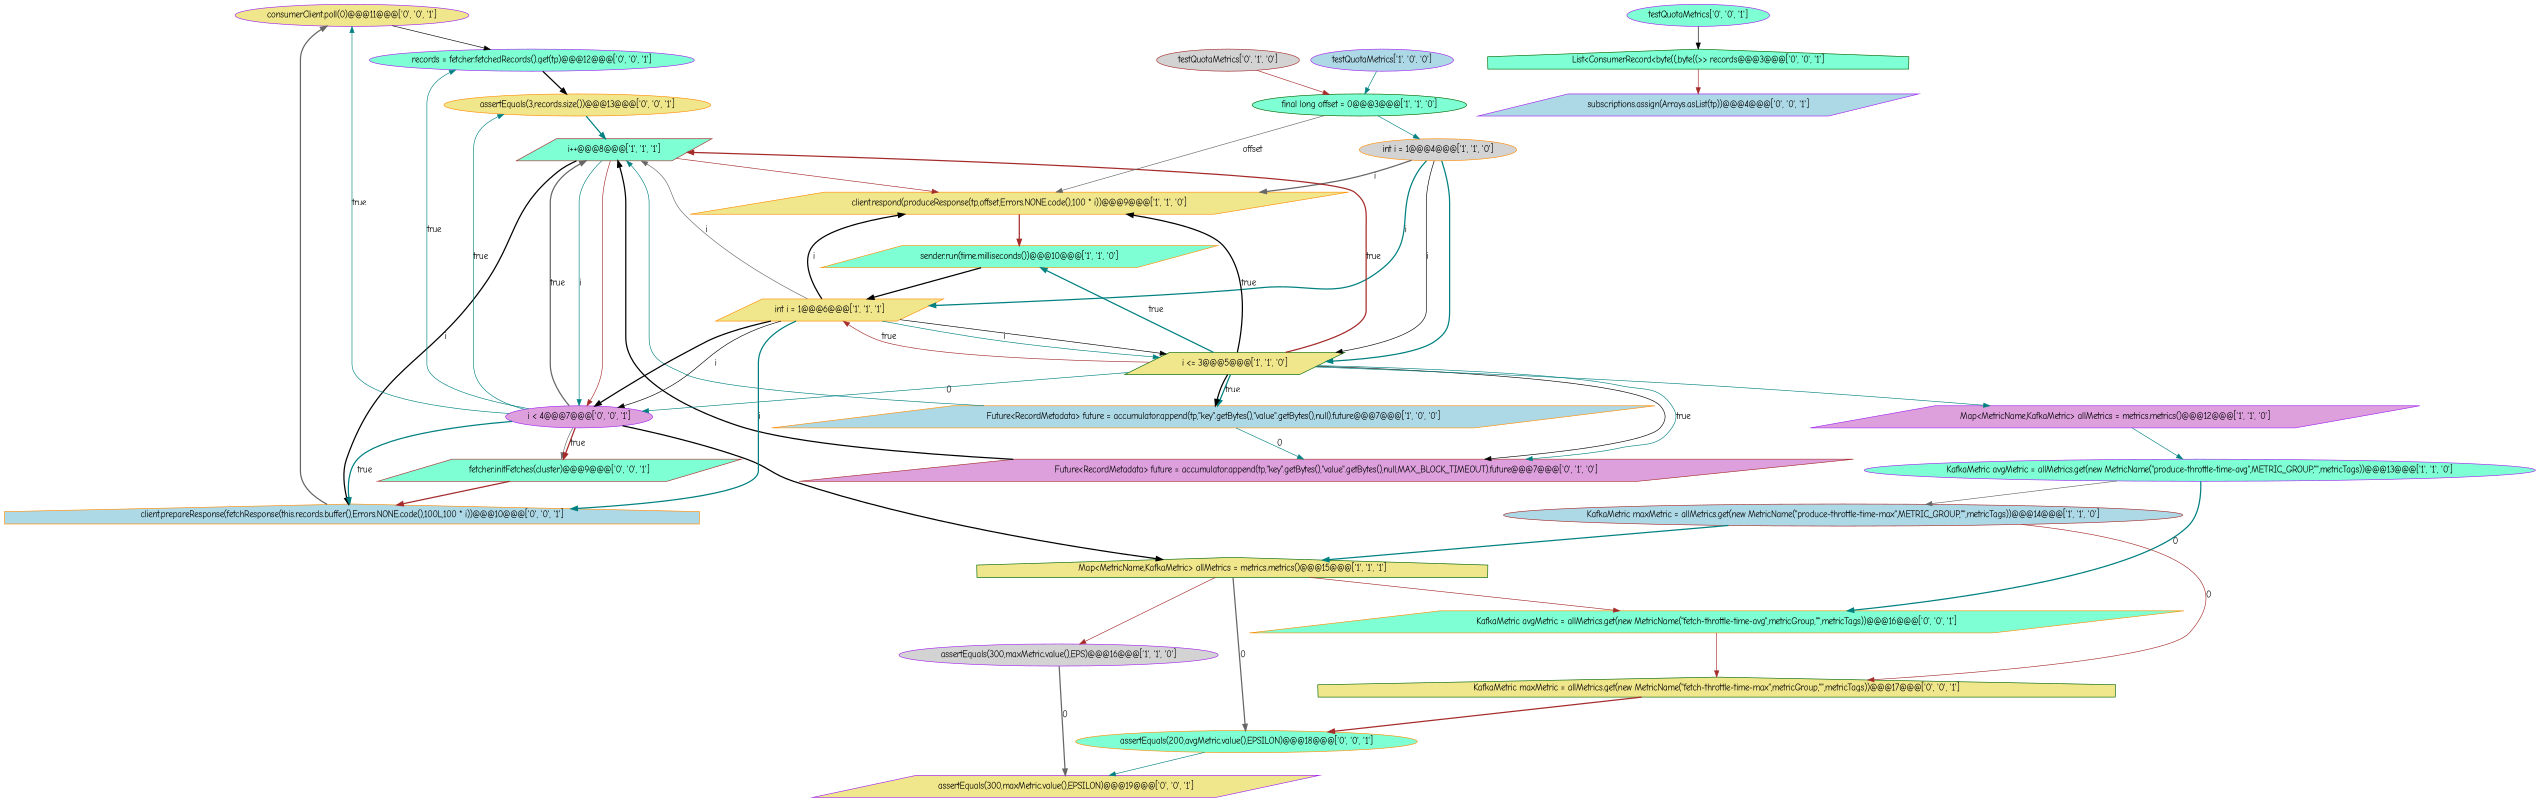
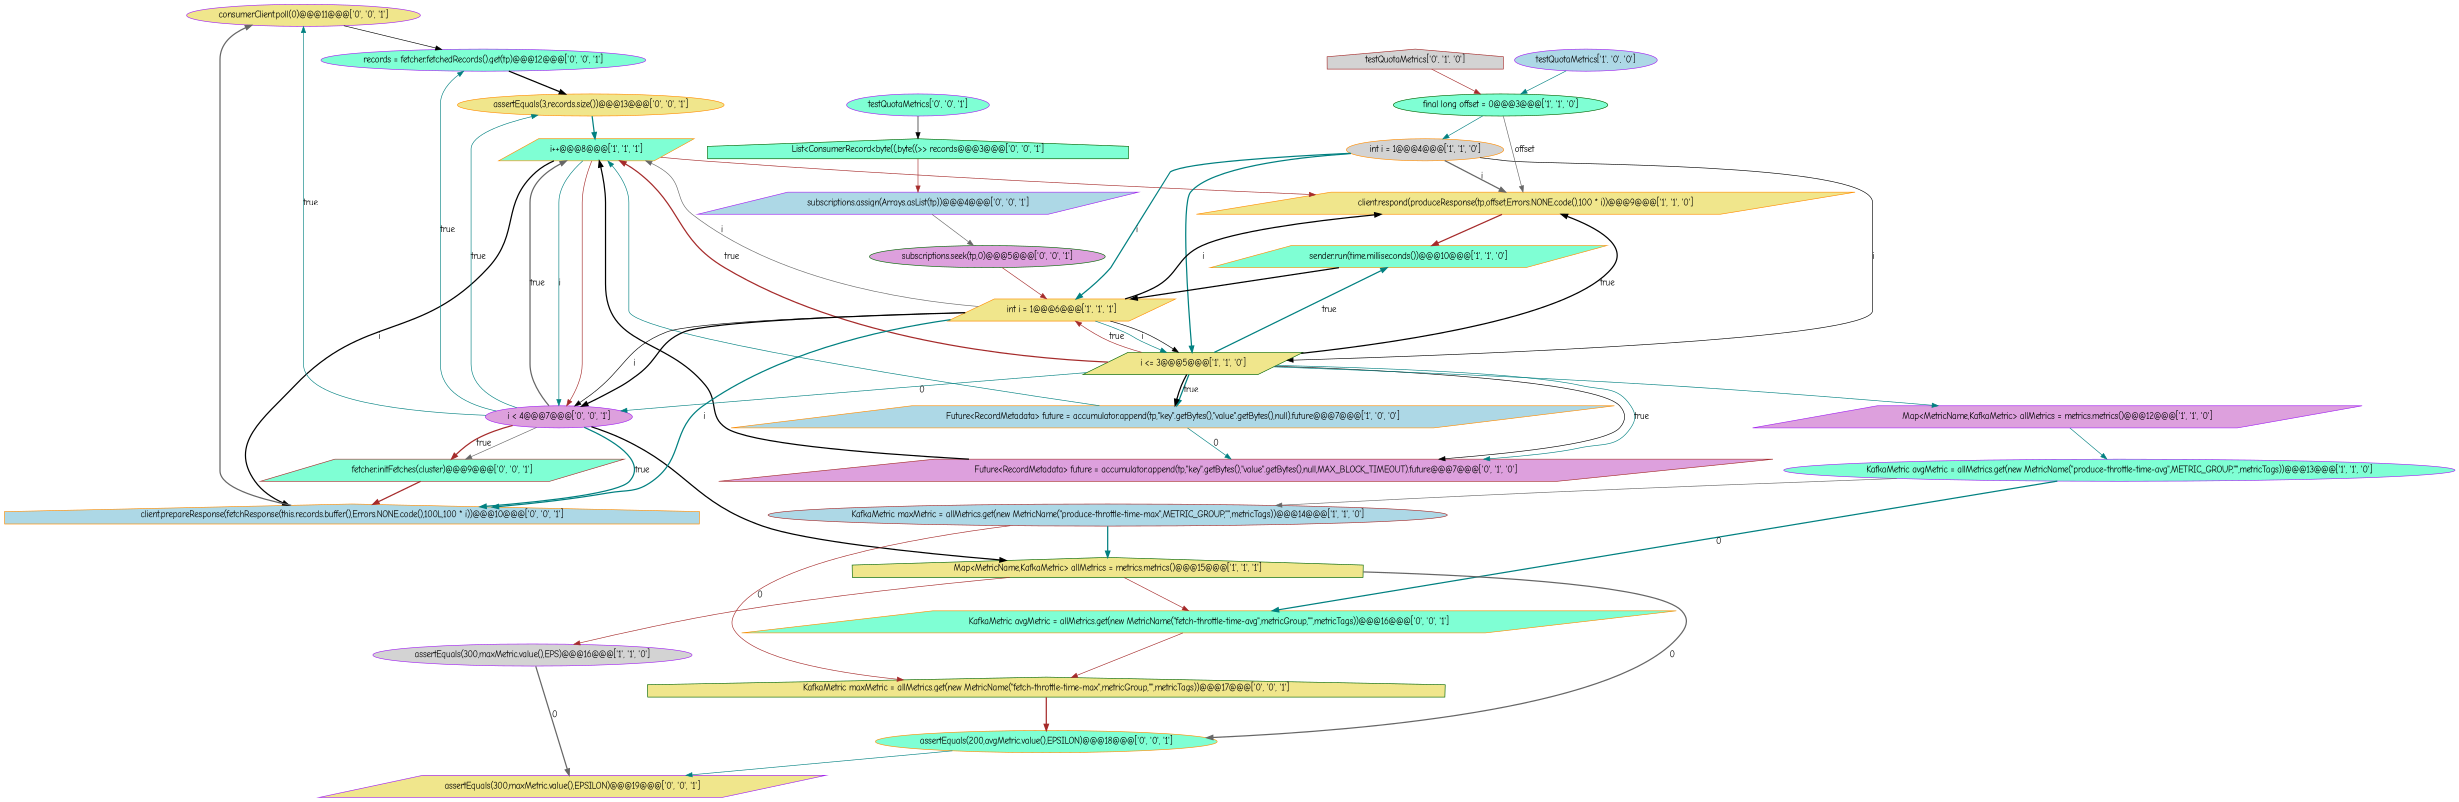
node "testQuotaMetrics['0', '1', '0']": shape ellipse -> house
node "i++@@@8@@@['1', '1', '1']": color brown -> darkorange
node "subscriptions.seek(tp,0)@@@5@@@['0', '0', '1']": added
